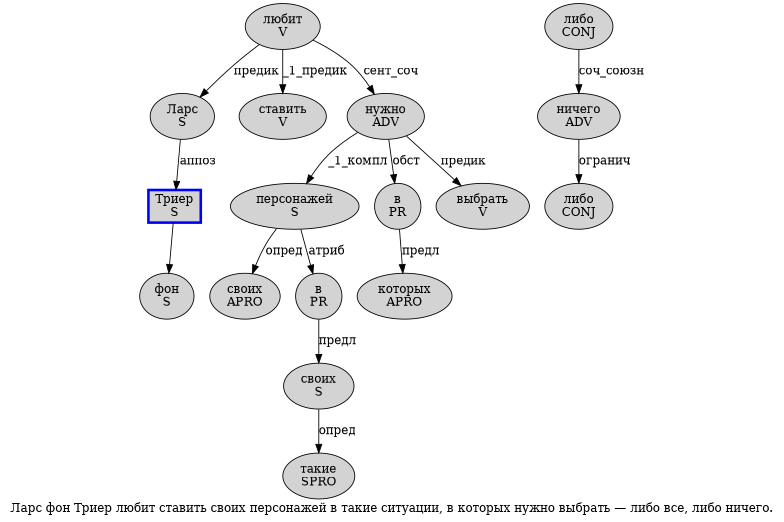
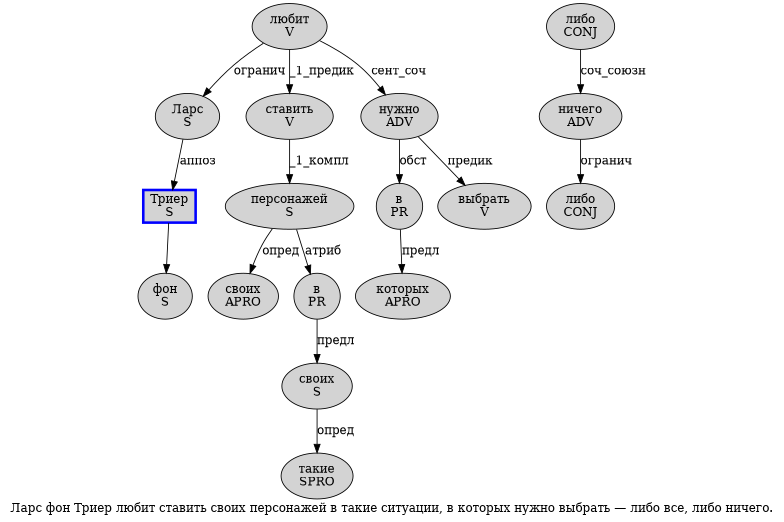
edge "любит V" -> "Ларс S": label "предик" -> "огранич"
edge "нужно ADV" -> "персонажей S": now "ставить V" -> "персонажей S"
